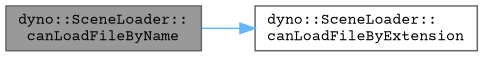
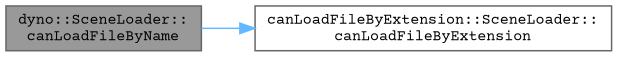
node "dyno::SceneLoader:: canLoadFileByExtension": label "dyno::SceneLoader:: canLoadFileByExtension" -> "canLoadFileByExtension::SceneLoader:: canLoadFileByExtension"
